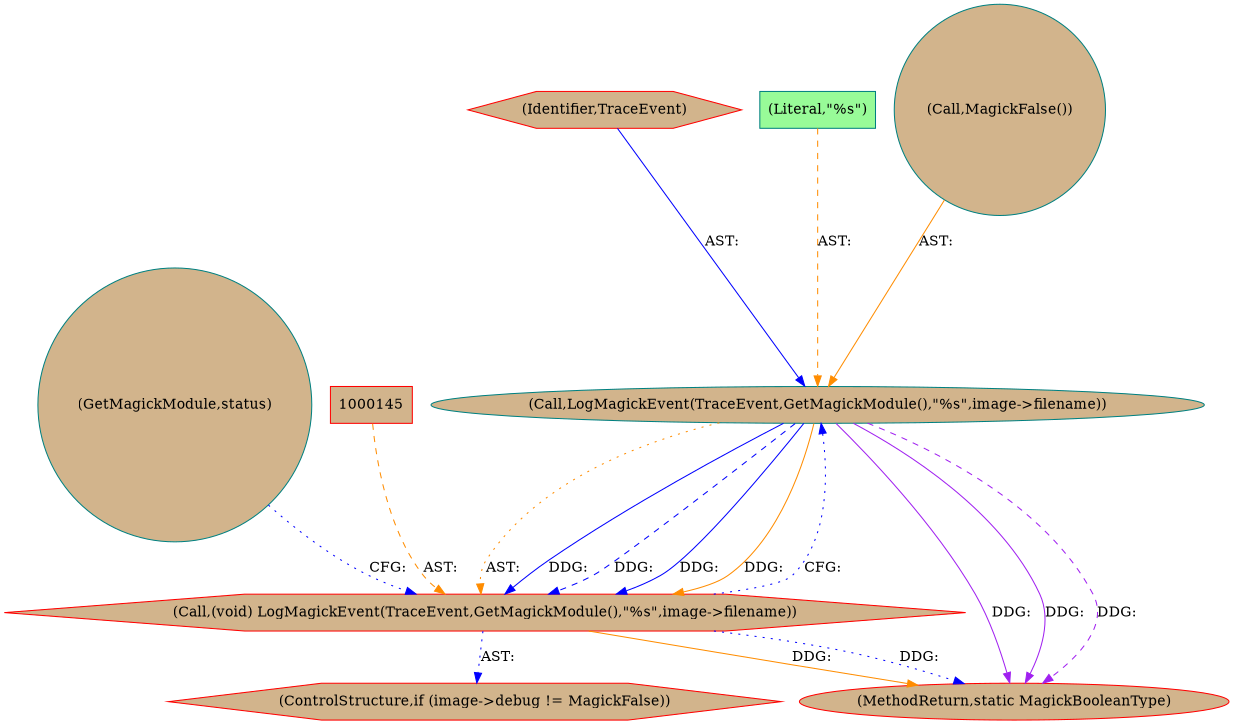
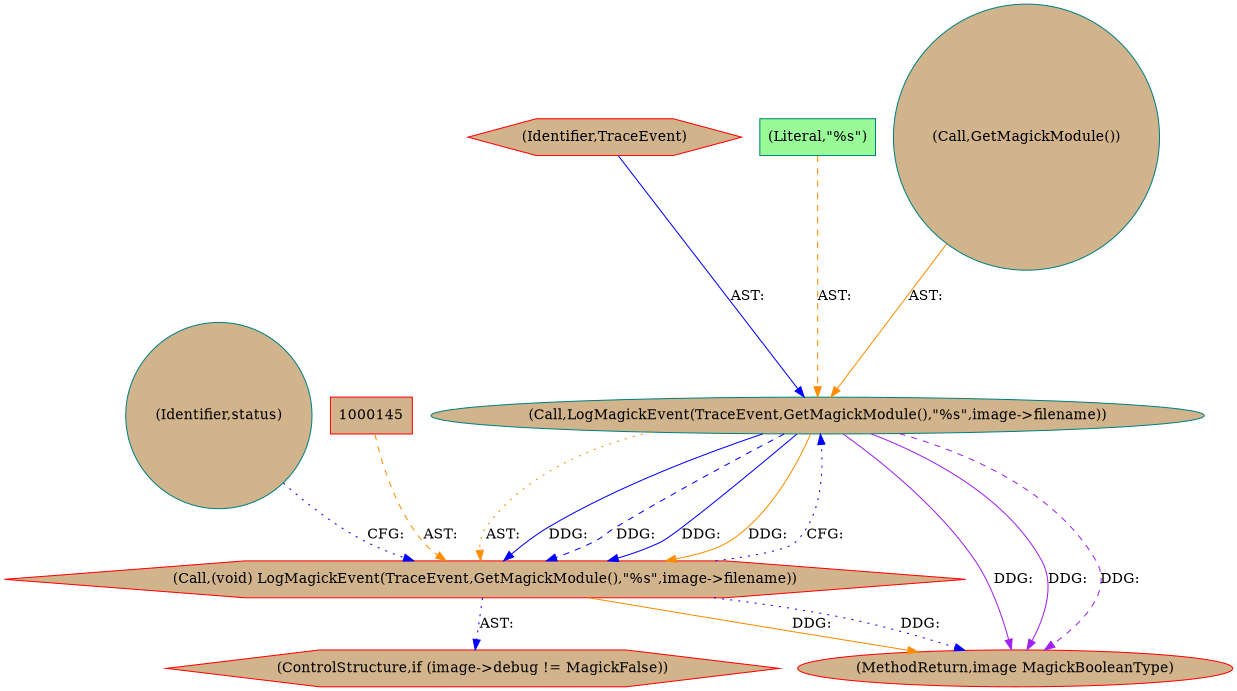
node "(Call,MagickFalse())": label "(Call,MagickFalse())" -> "(Call,GetMagickModule())"
node "(GetMagickModule,status)": label "(GetMagickModule,status)" -> "(Identifier,status)"
node "(MethodReturn,static MagickBooleanType)": label "(MethodReturn,static MagickBooleanType)" -> "(MethodReturn,image MagickBooleanType)"
